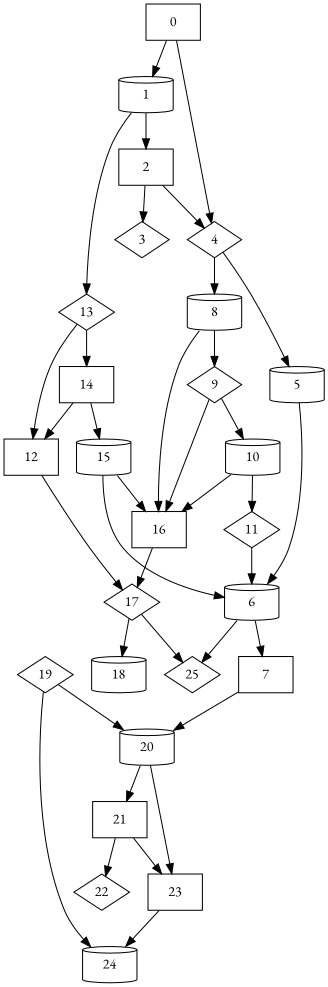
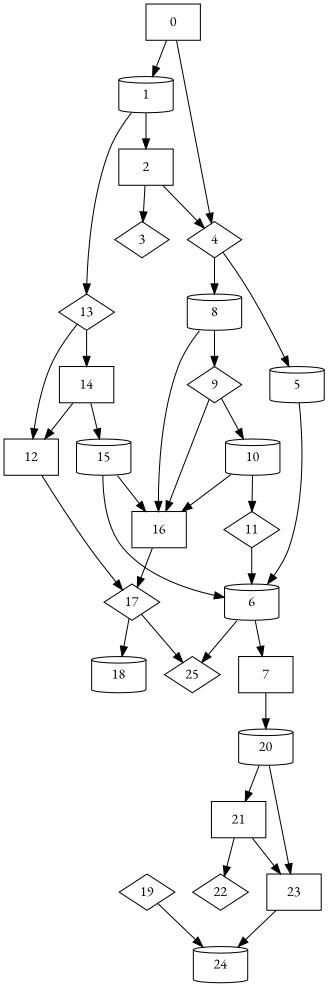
edge "19" -> "20": removed
